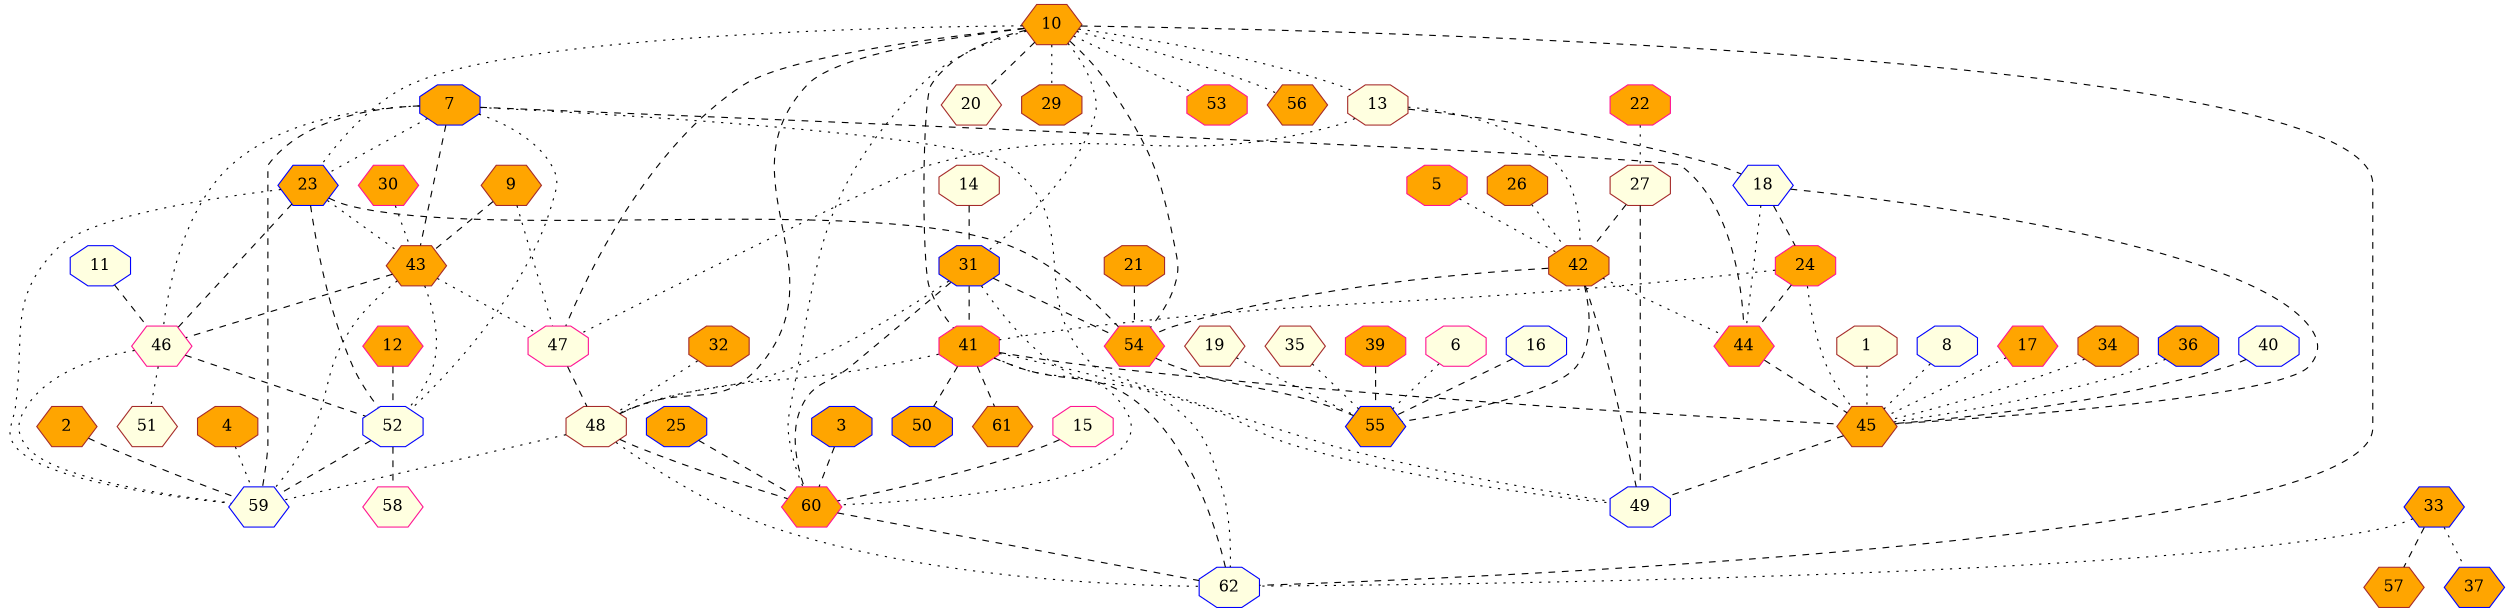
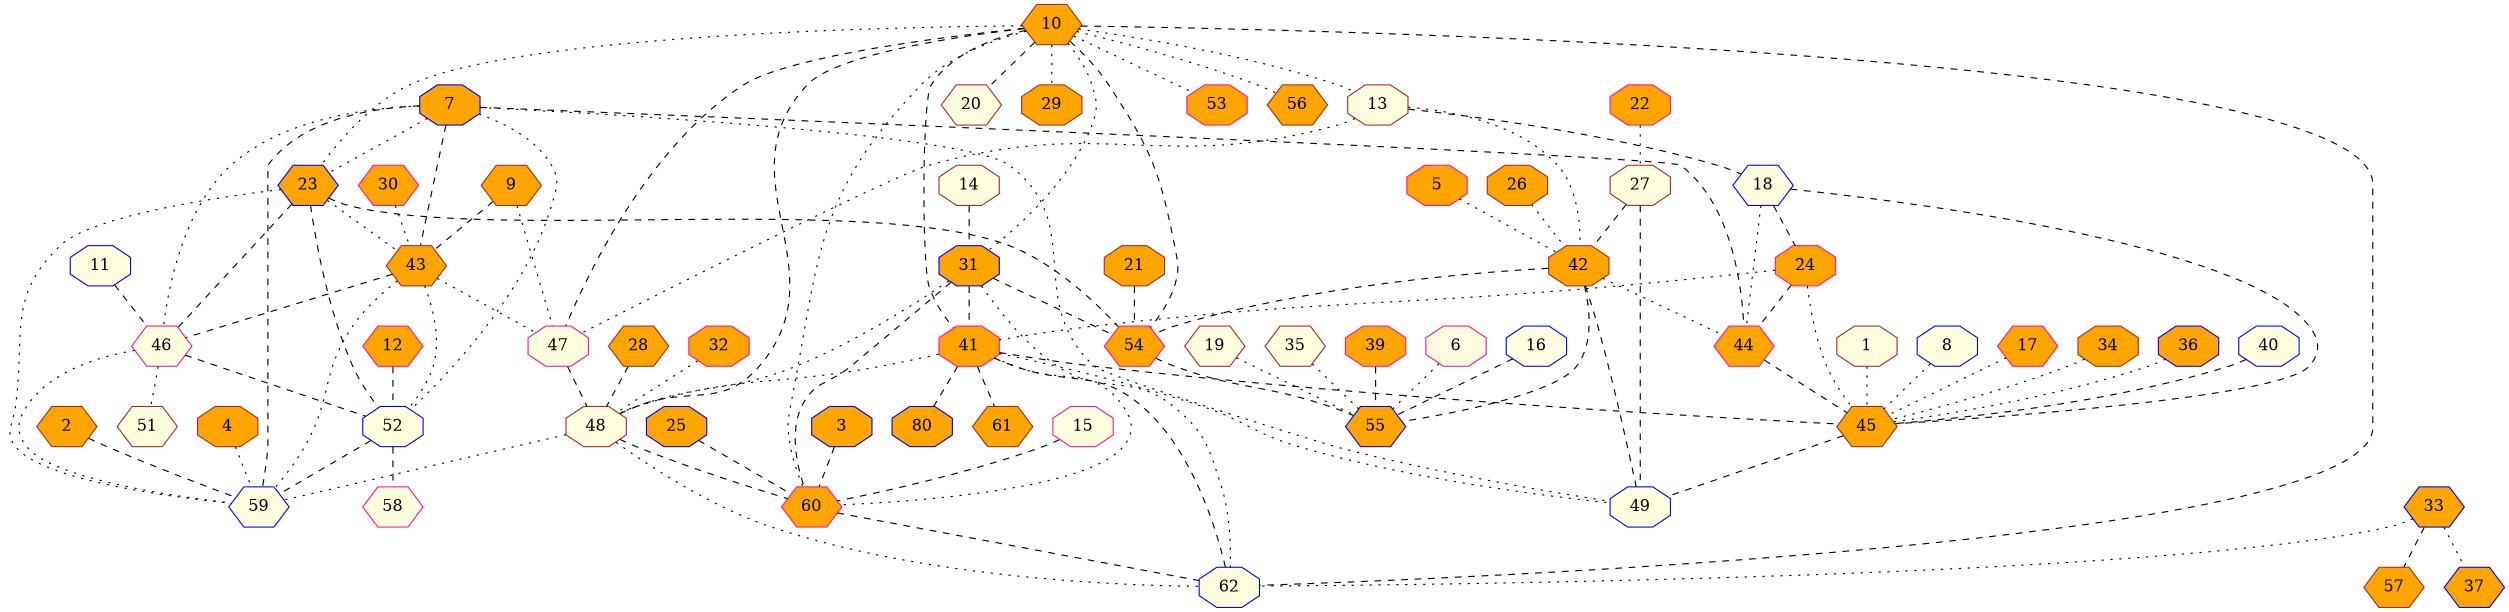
node "28": added
node "32": color brown -> deeppink
node "50": label "50" -> "80"
